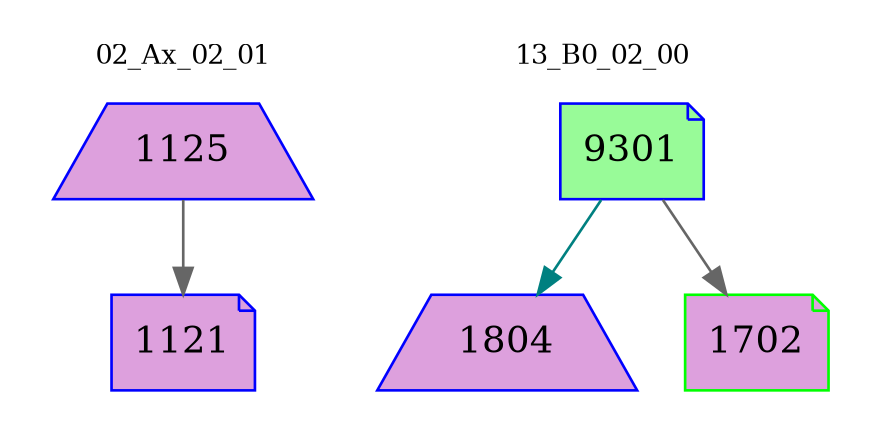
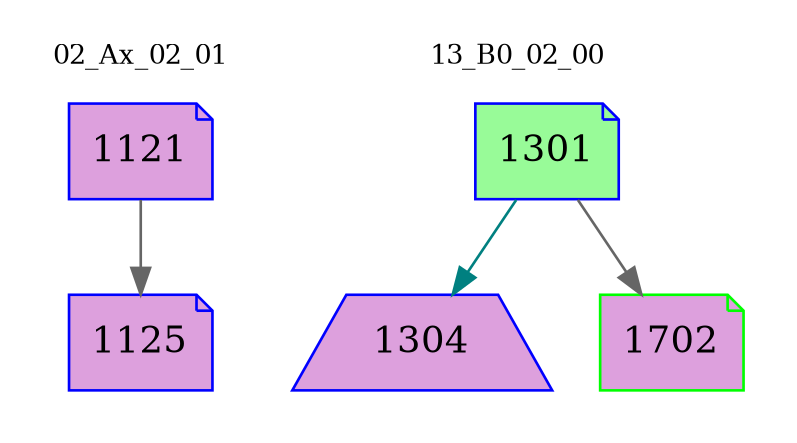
node "1125": shape trapezium -> note
node "9301": label "9301" -> "1301"
edge "1125" -> "1121": reversed
node "1804": label "1804" -> "1304"
